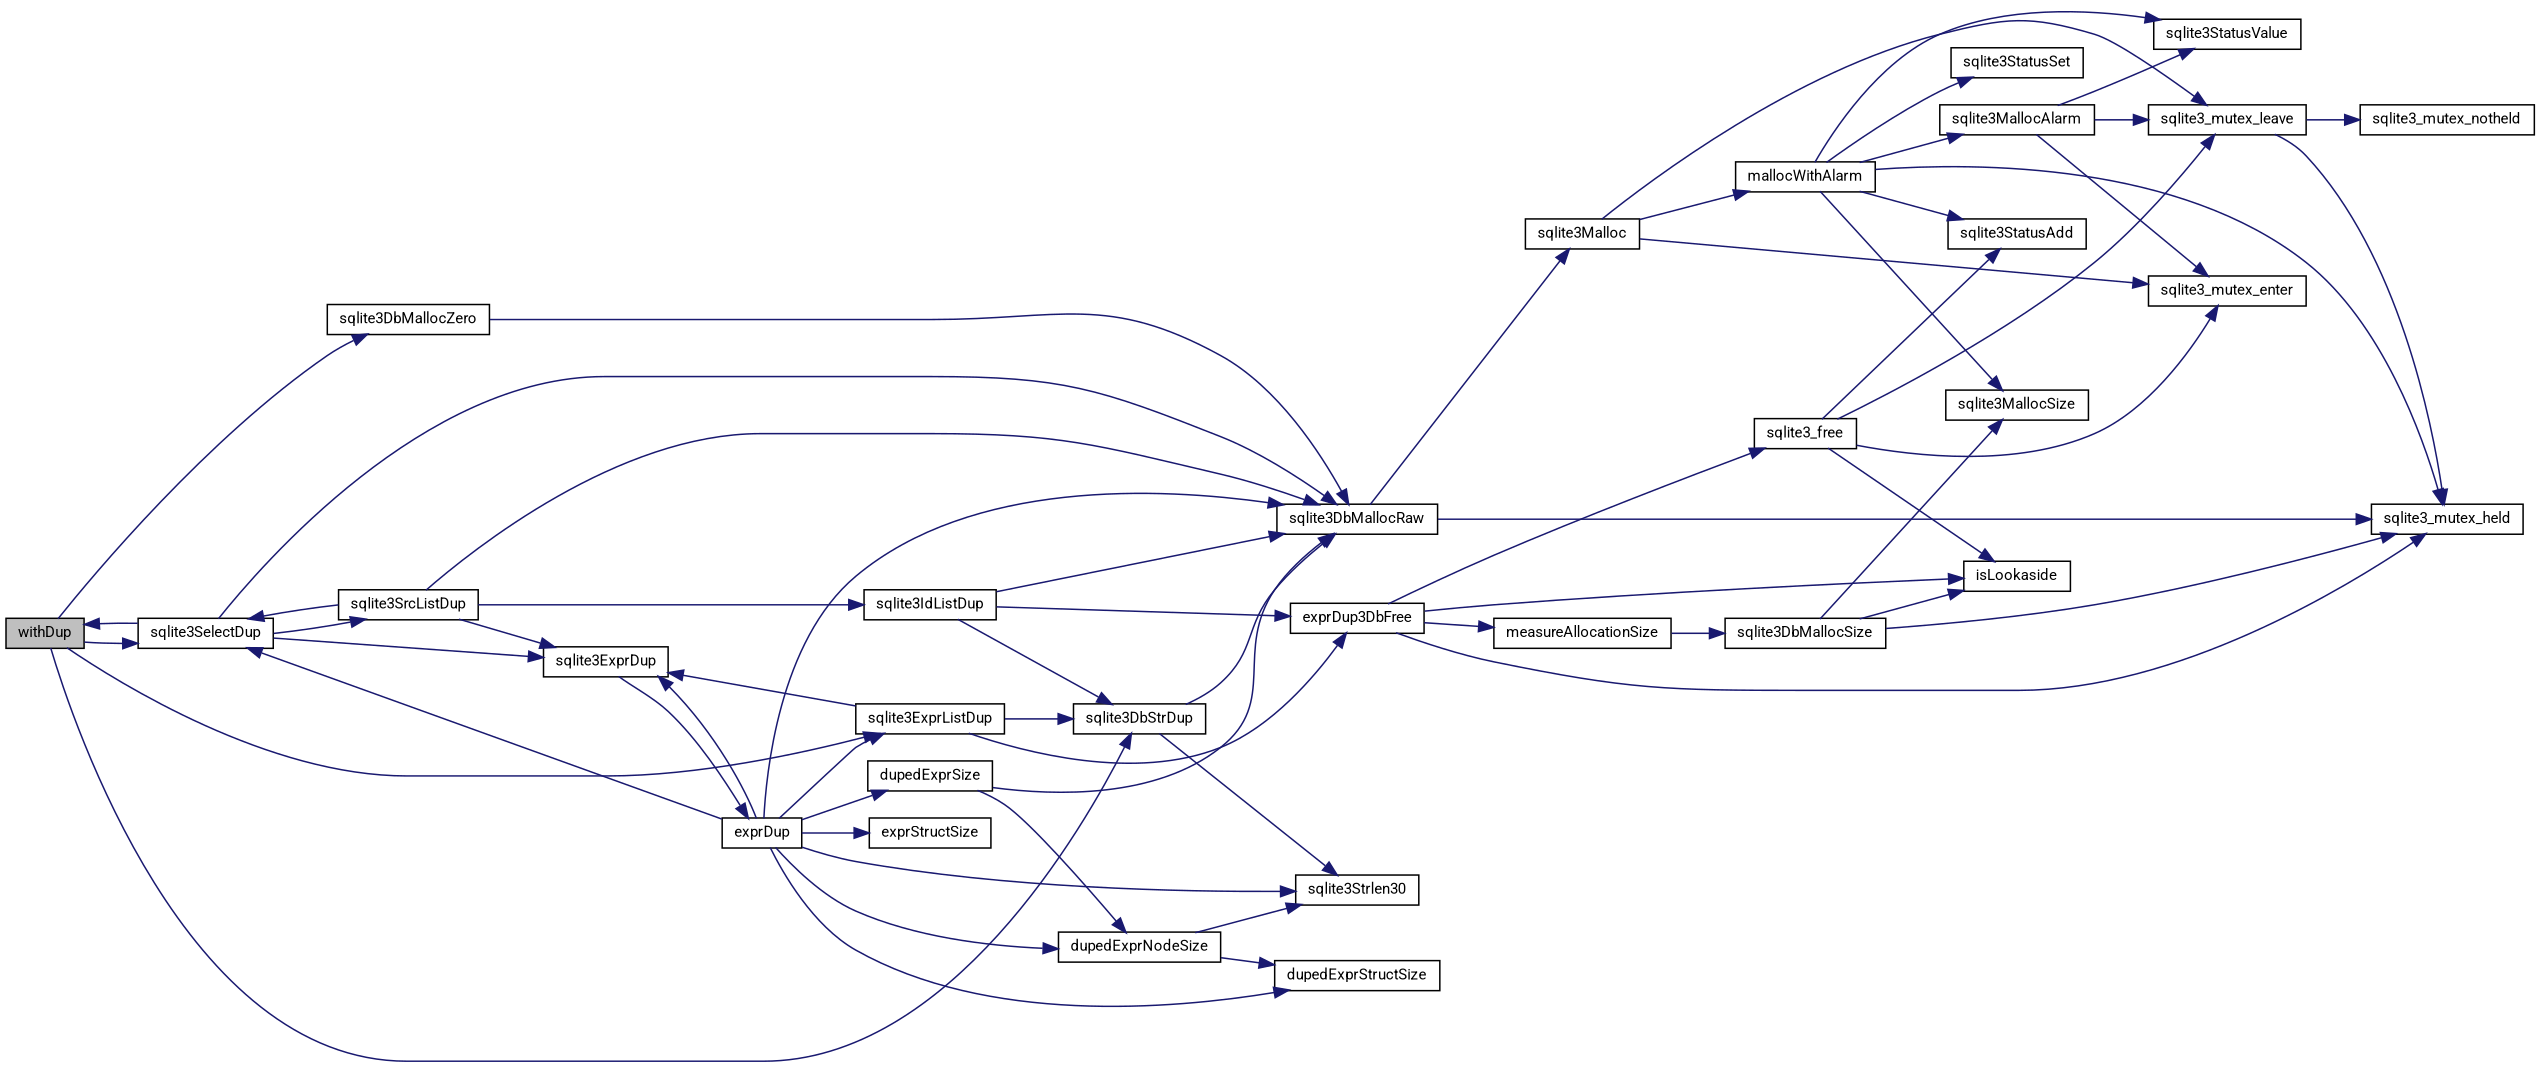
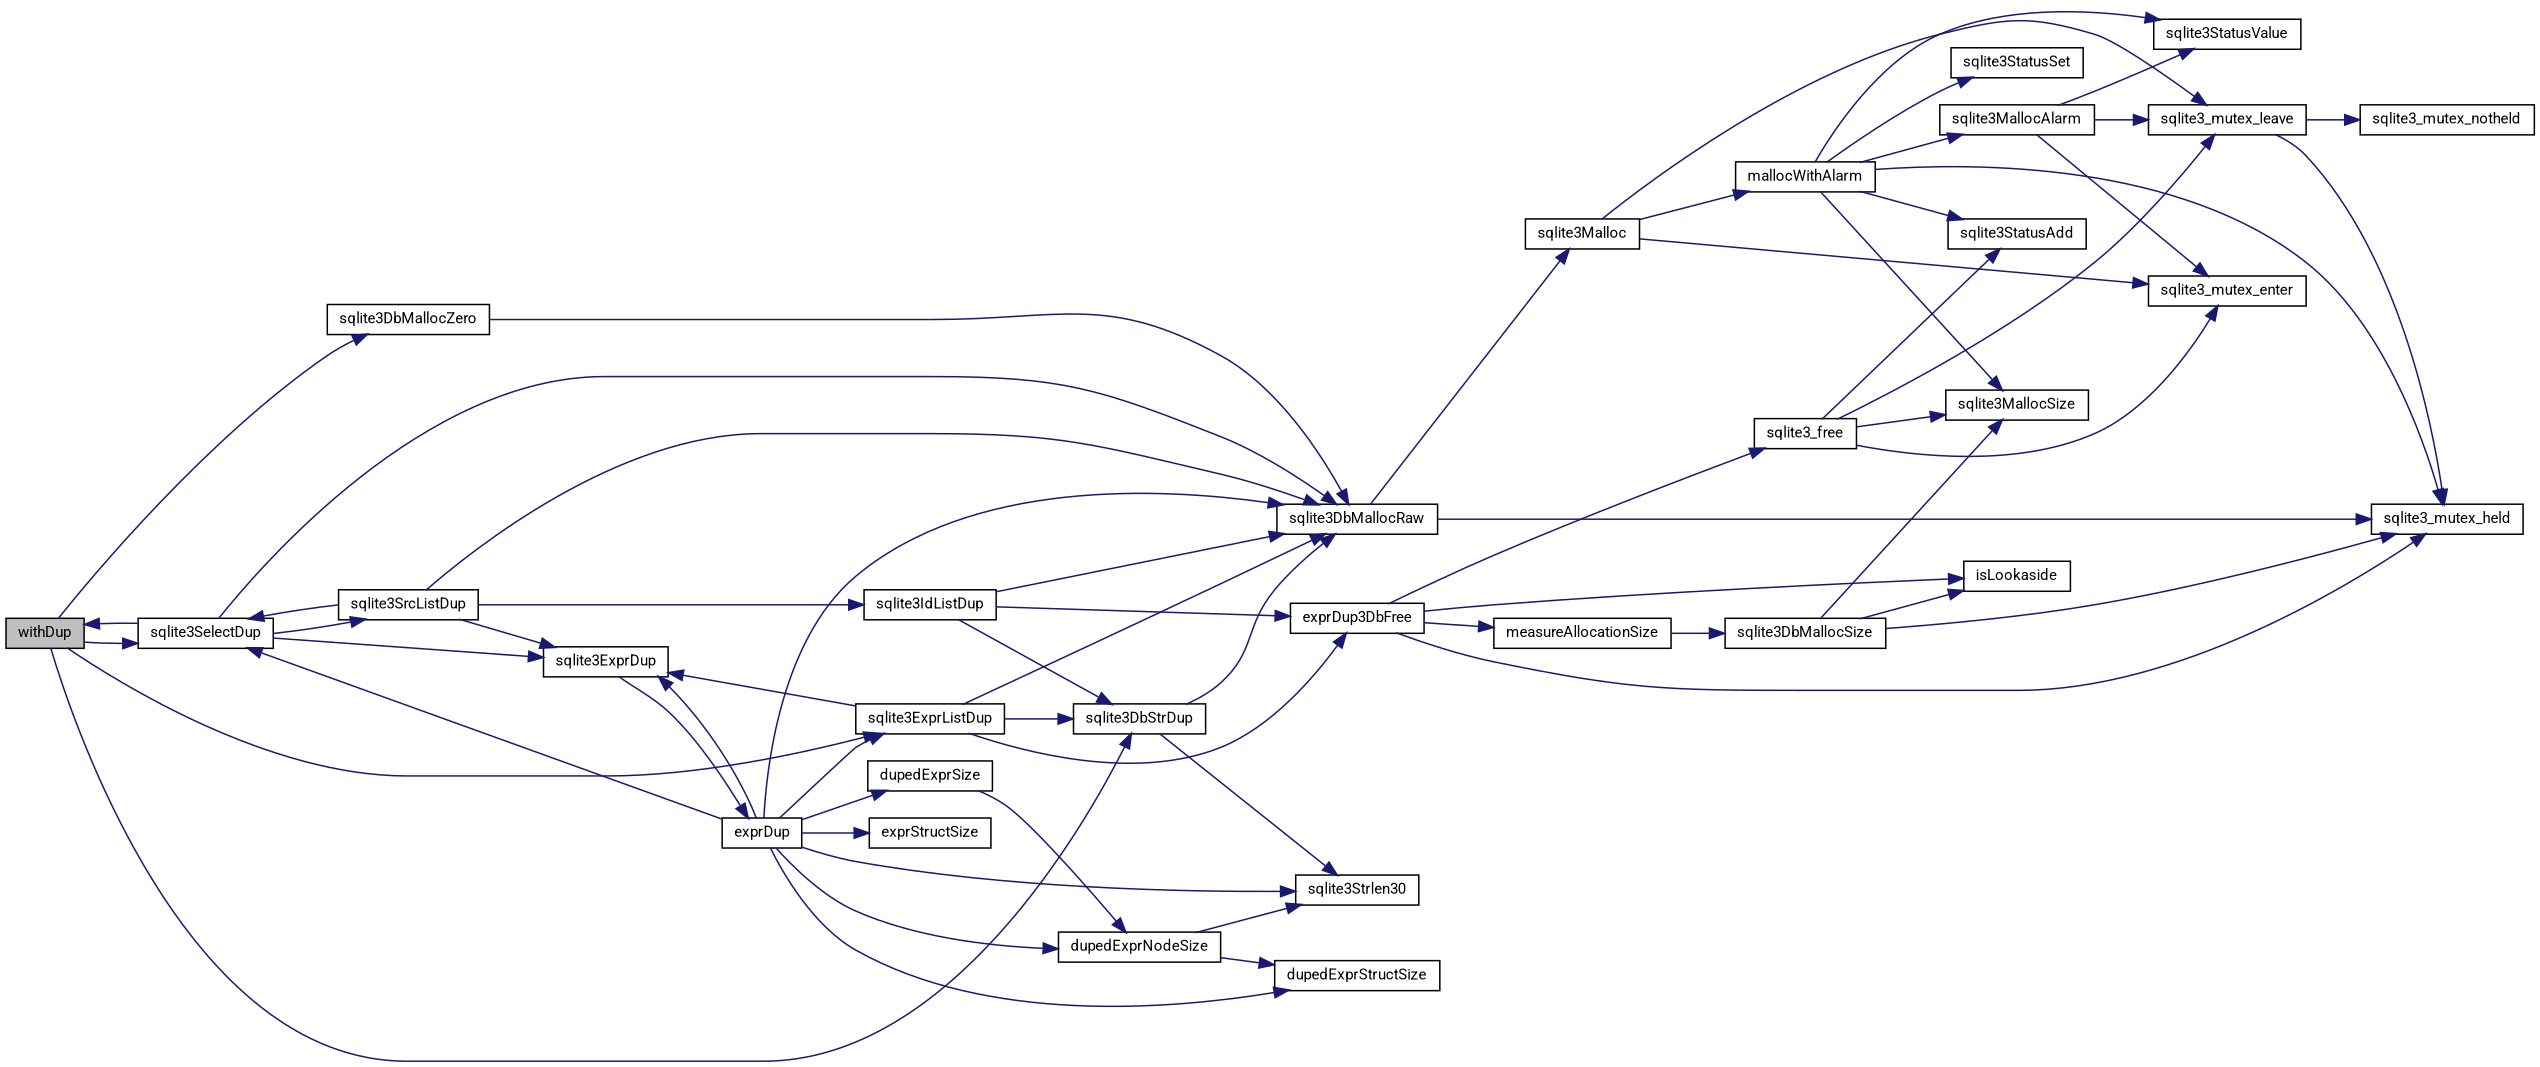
edge "sqlite3_free" -> "isLookaside": now "sqlite3_free" -> "sqlite3MallocSize"
edge "dupedExprSize" -> "sqlite3DbMallocRaw": now "sqlite3ExprListDup" -> "sqlite3DbMallocRaw"
